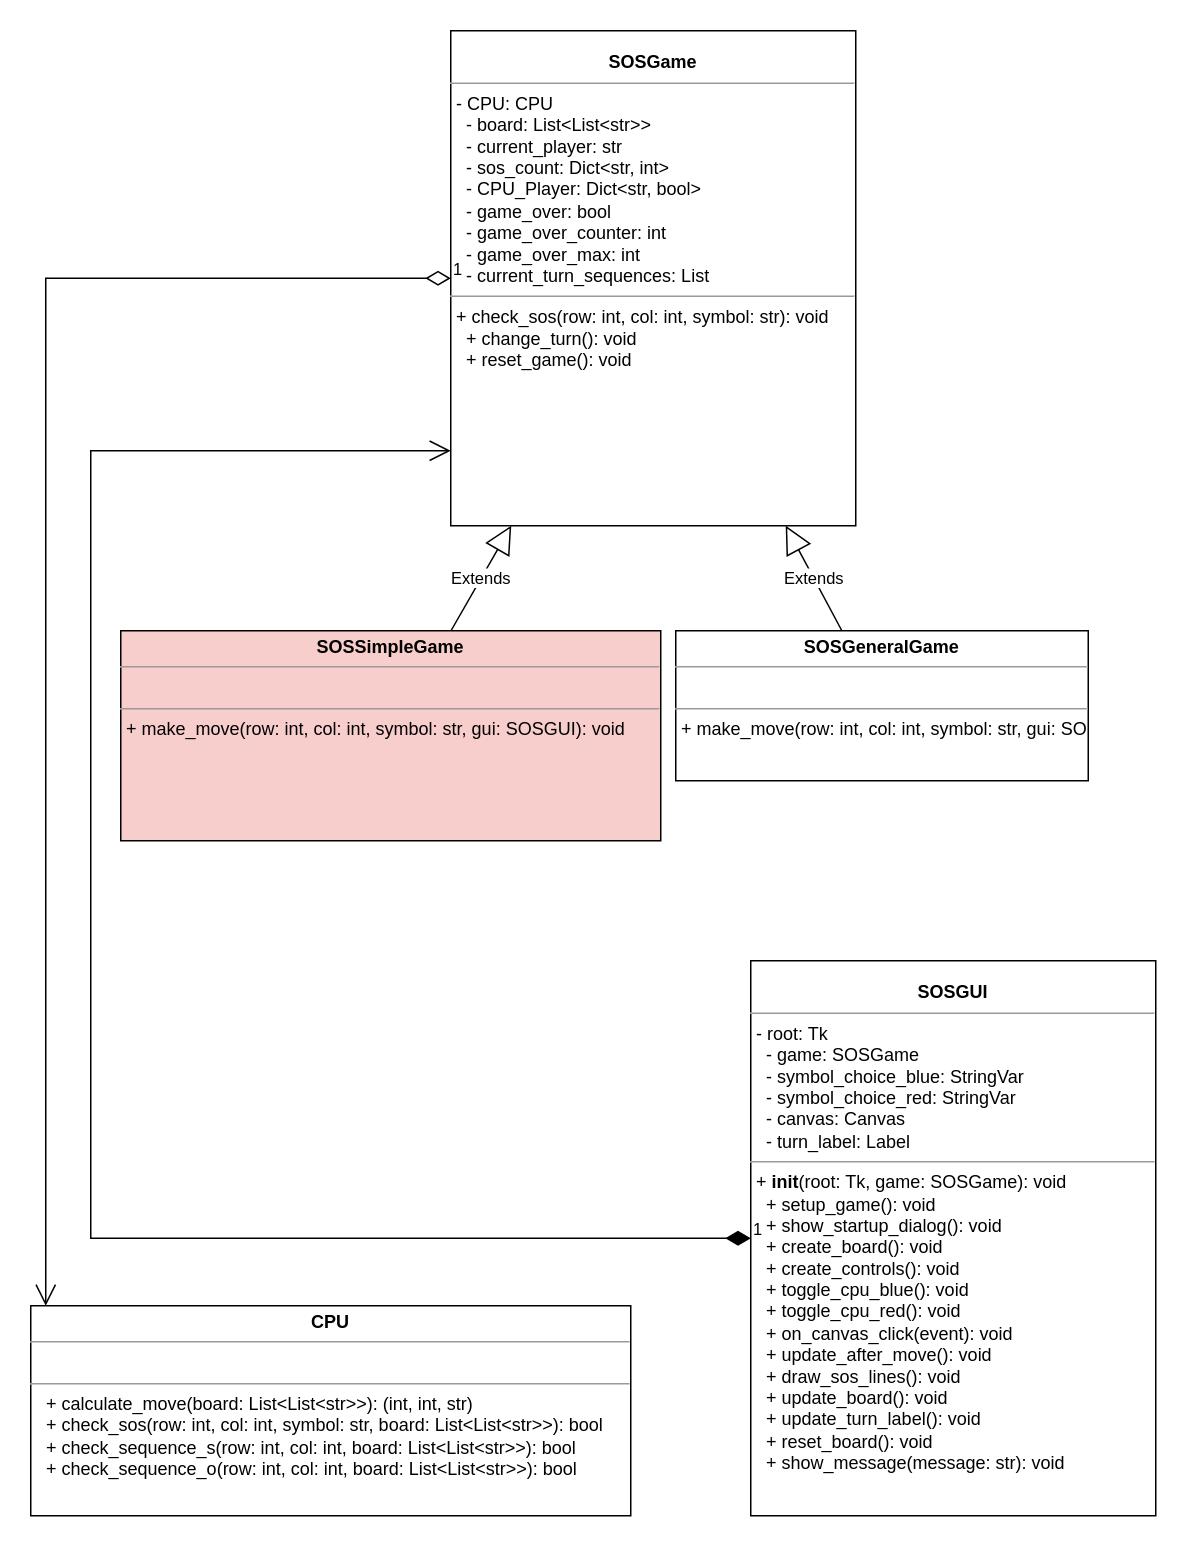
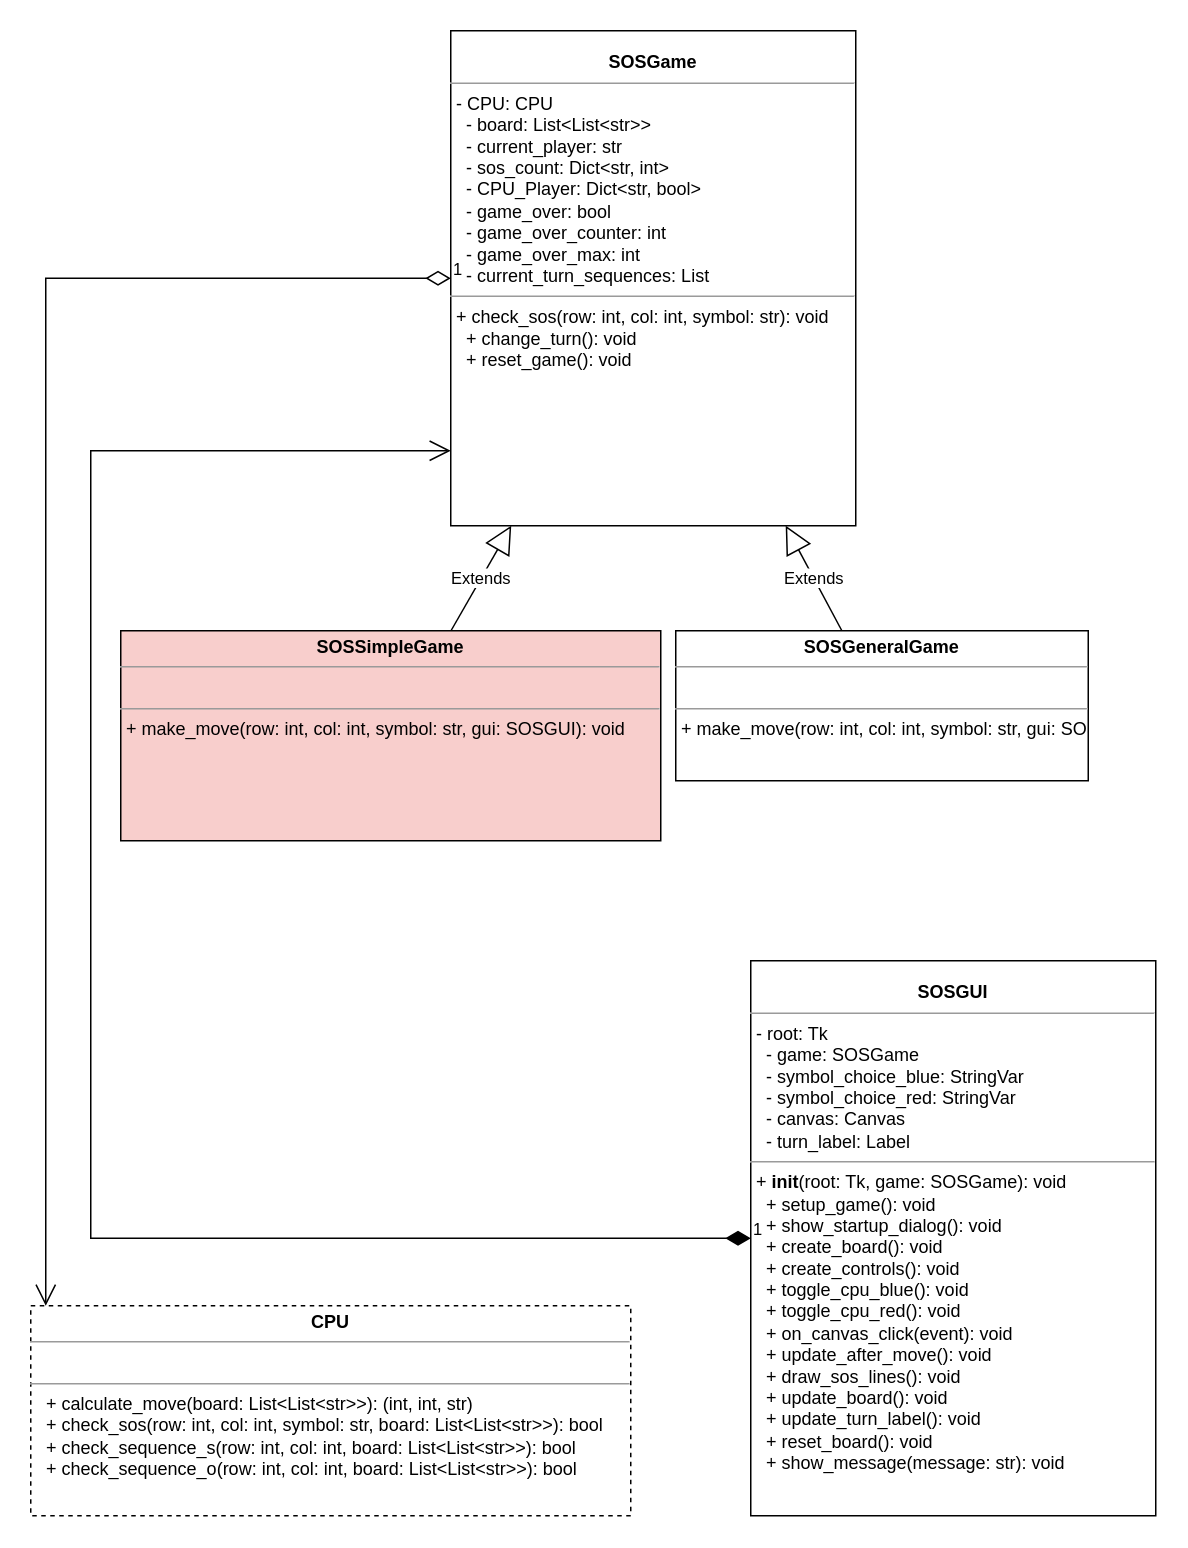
node "CPU + calculate_move(board: List<List<str>>): (int, int, str) + check_sos(row: int, col: int, symbol: str, board: List<List<str>>): bool + check_sequence_s(row: int, col: int, board: List<List<str>>): bool + check_sequence_o(row: int, col: int, board: List<List<str>>): bool": style solid -> dashed
